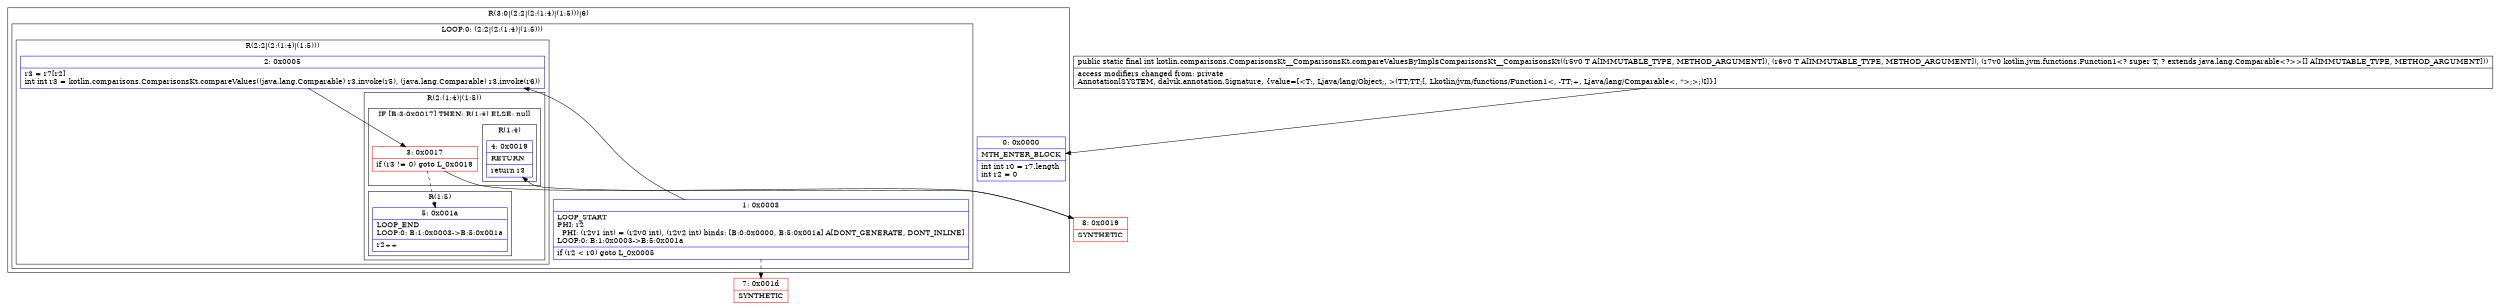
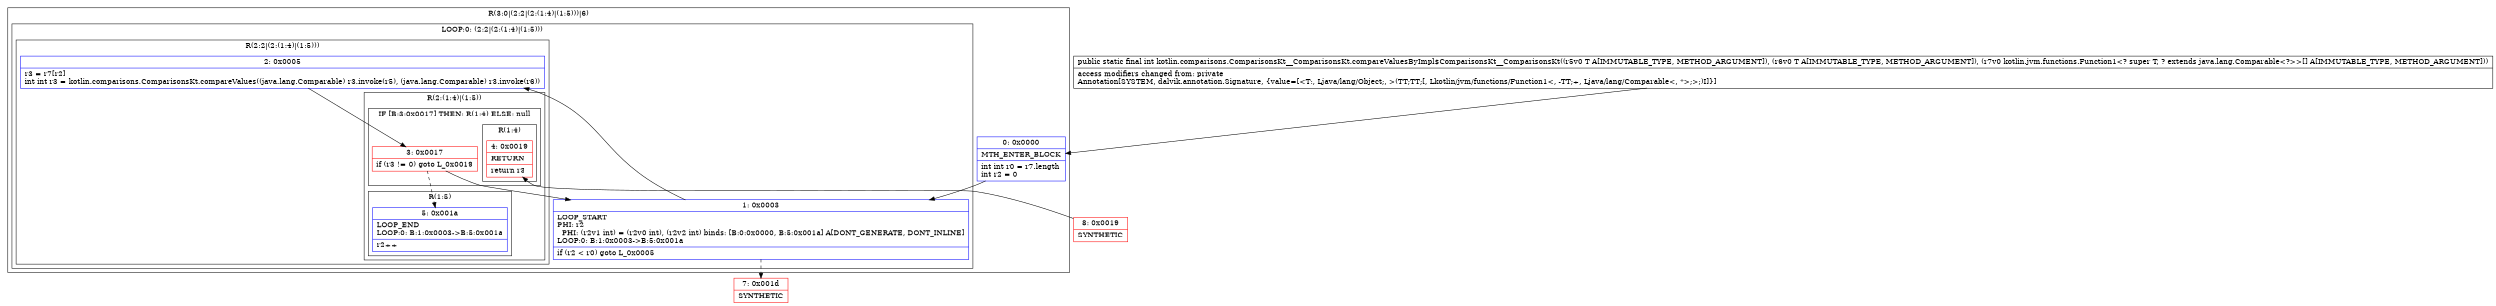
node "4: 0x0019": color blue -> red
edge "0: 0x0000" -> "1: 0x0003": added
edge "3: 0x0017" -> "8: 0x0019": now "3: 0x0017" -> "1: 0x0003"
